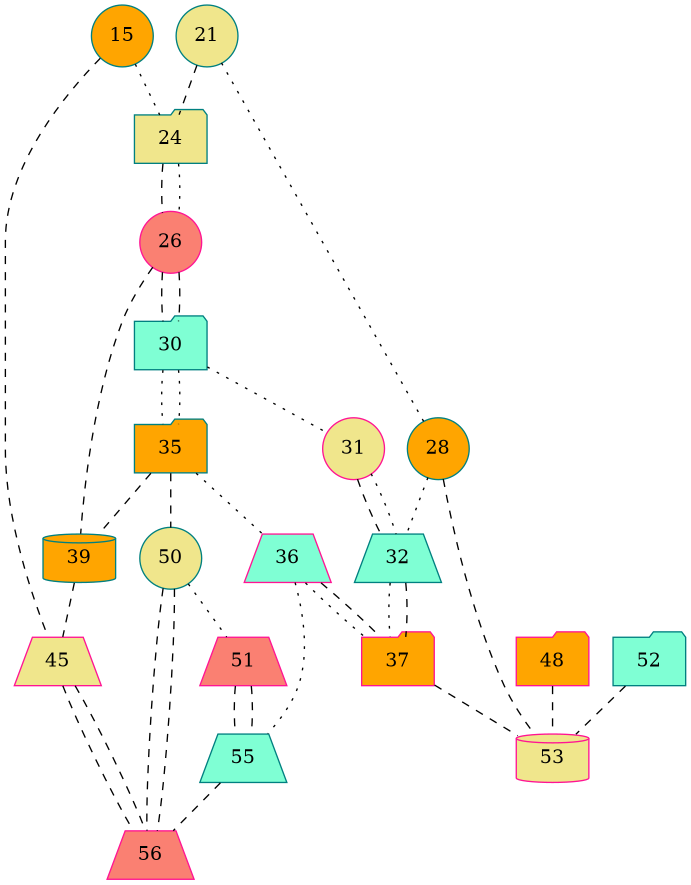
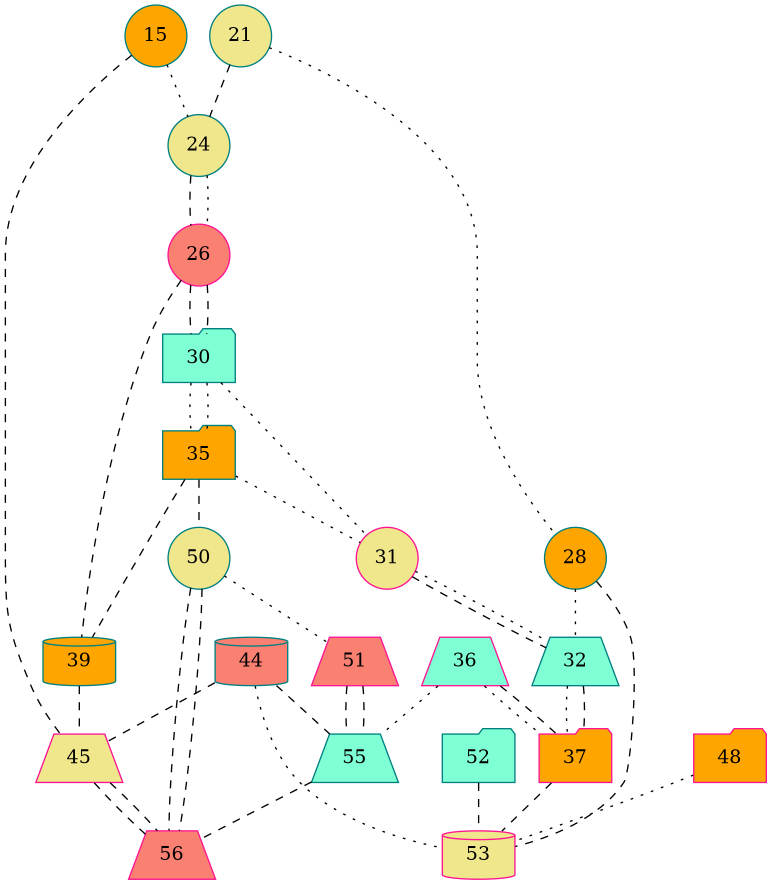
node "24": shape folder -> circle
edge "35" -- "36": now "35" -- "31"
node "44": added
edge "48" -- "53": style dashed -> dotted
